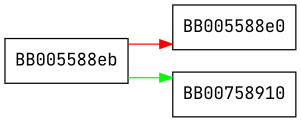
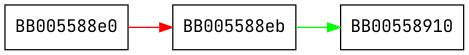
edge "BB005588eb" -> "BB005588e0": reversed
node "BB00758910": label "BB00758910" -> "BB00558910"
